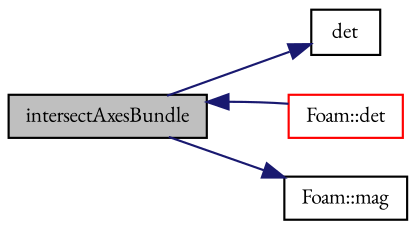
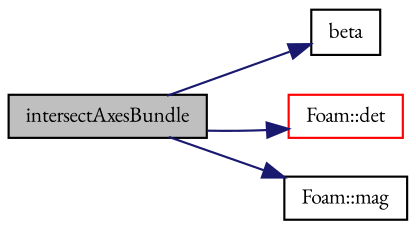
node "det": label "det" -> "beta"
edge "Foam::det" -> "intersectAxesBundle": reversed
